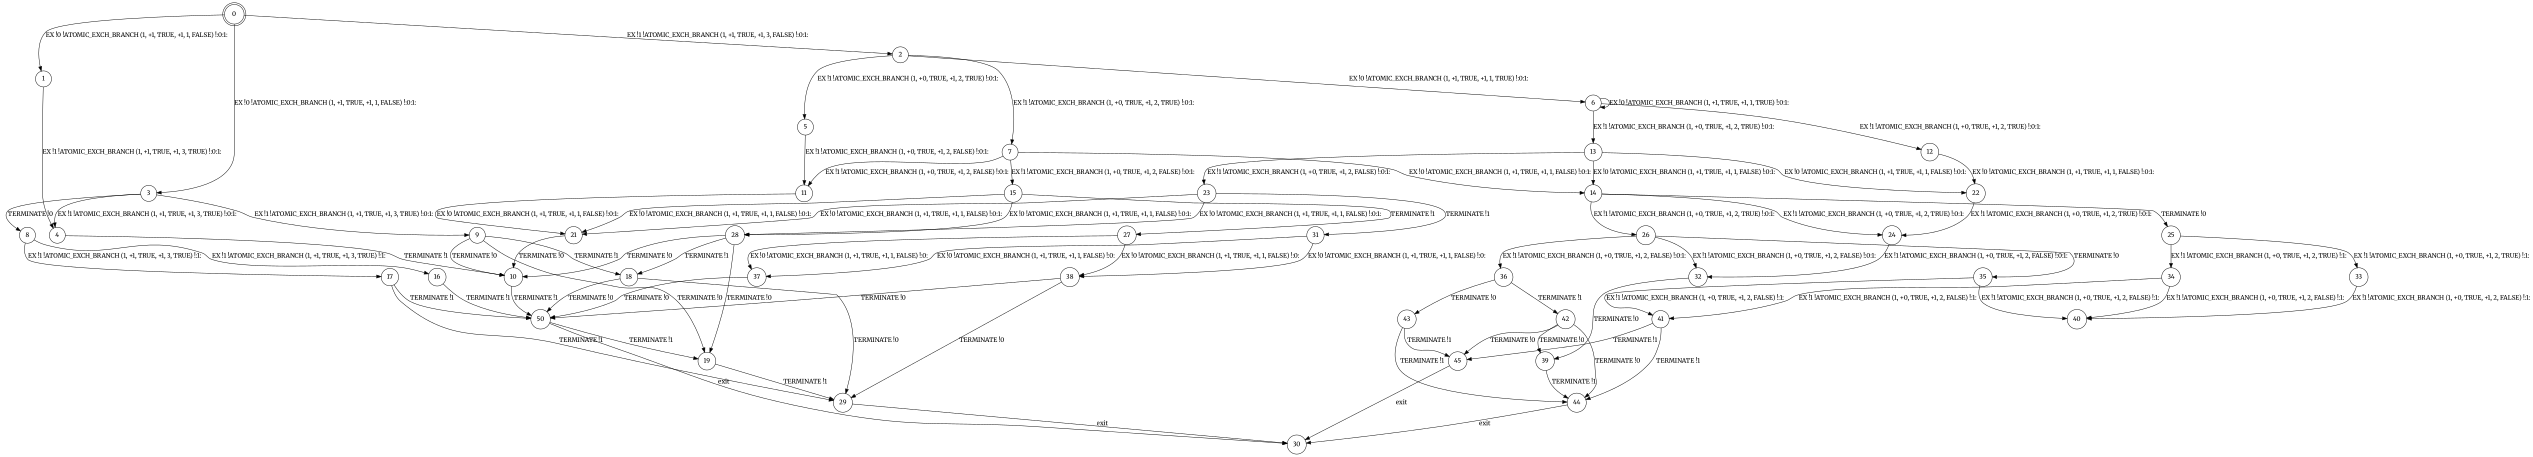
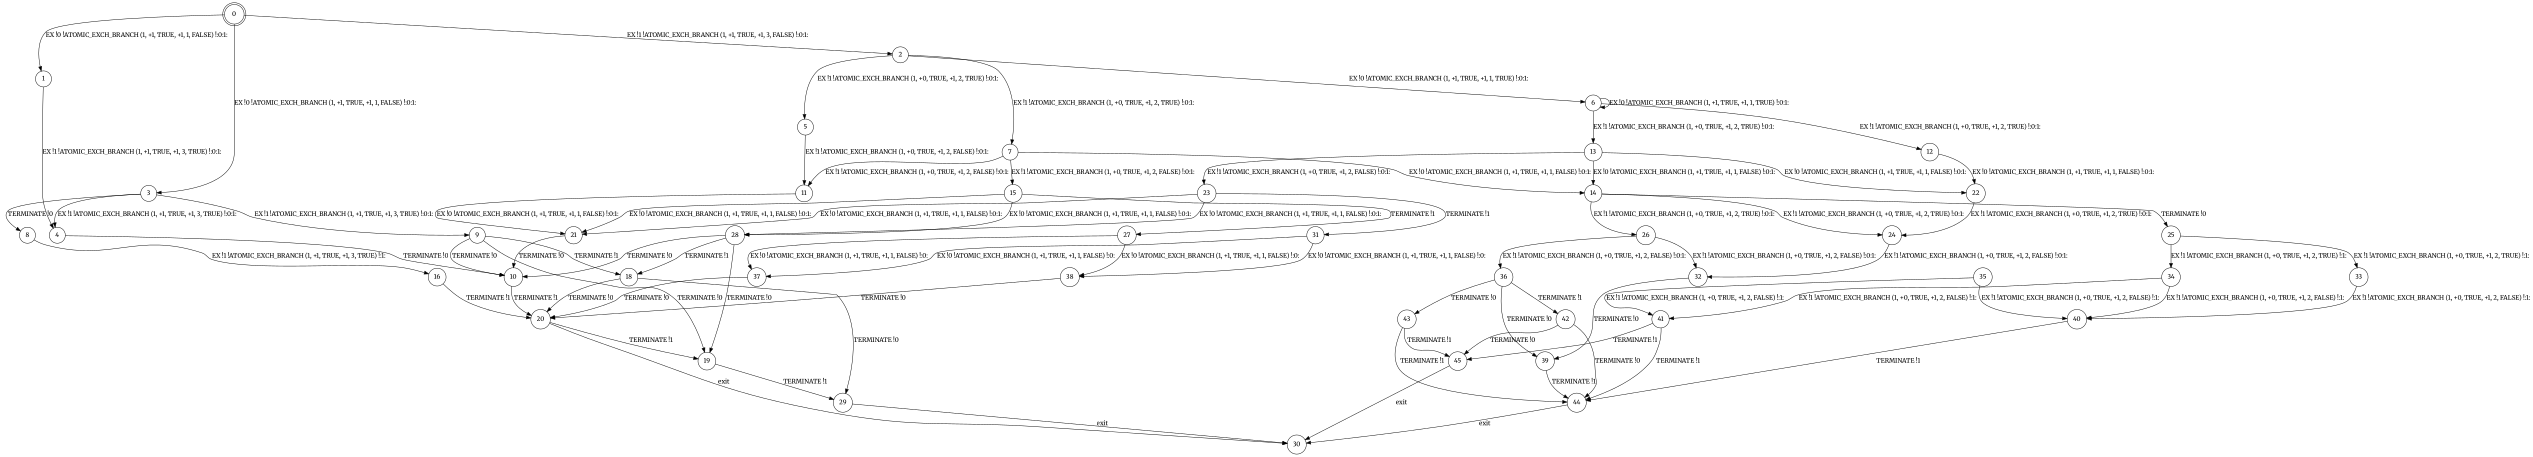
edge "26" -> "35": removed, label "TERMINATE !0"
edge "4" -> "10": label "TERMINATE !1" -> "TERMINATE !0"
node "17": removed
node "50": label "50" -> "20"
edge "42" -> "39": now "36" -> "39"
edge "38" -> "29": removed, label "TERMINATE !0"
edge "40" -> "44": added, label "TERMINATE !1"
